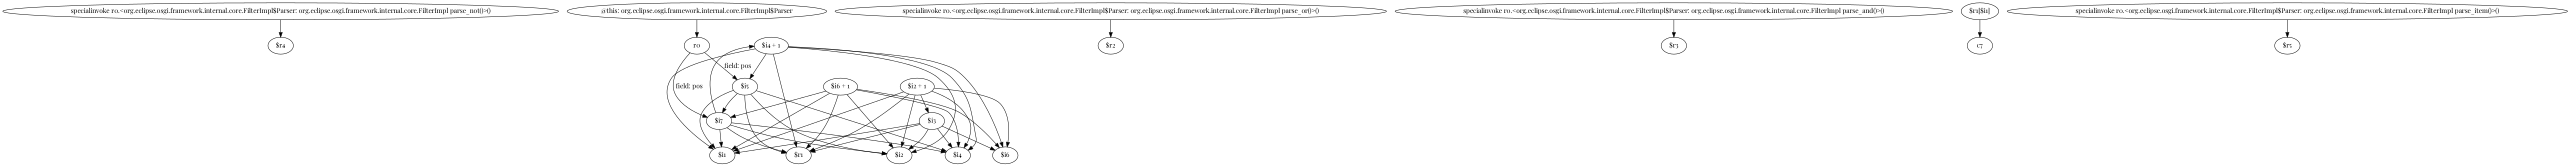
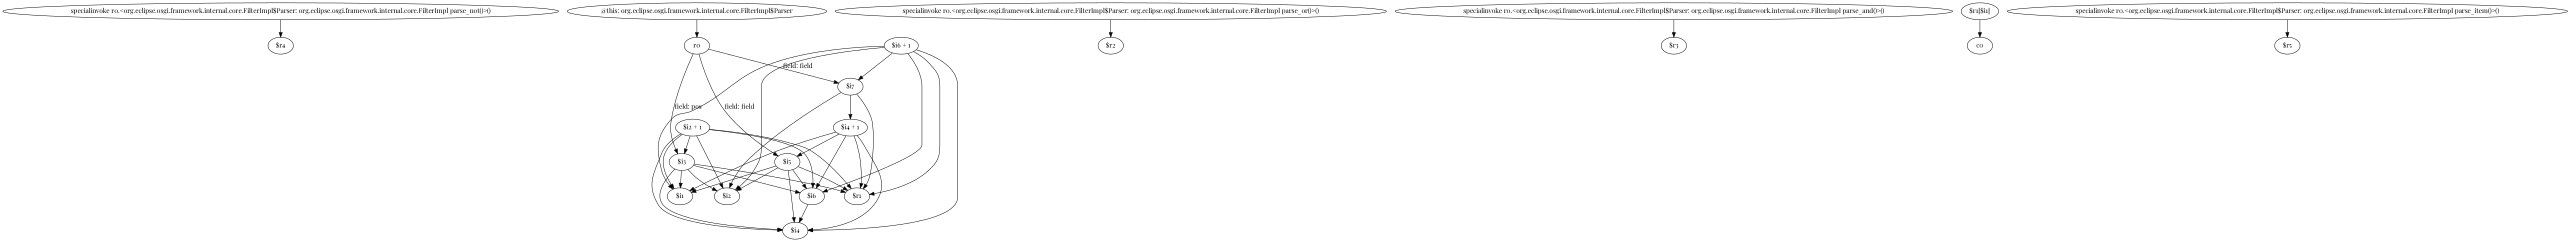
node "c7": label "c7" -> "c0"
edge "r0" -> "$i5": label "field: pos" -> "field: field"
edge "$i4 + 1" -> "$i2": removed
edge "r0" -> "$i7": label "field: pos" -> "field: field"
edge "r0" -> "$i3": added, label "field: pos"
edge "$i5" -> "$i7": now "$i5" -> "$i6"
edge "$i7" -> "$i4": now "$i6" -> "$i4"
edge "$i7" -> "$i1": removed
